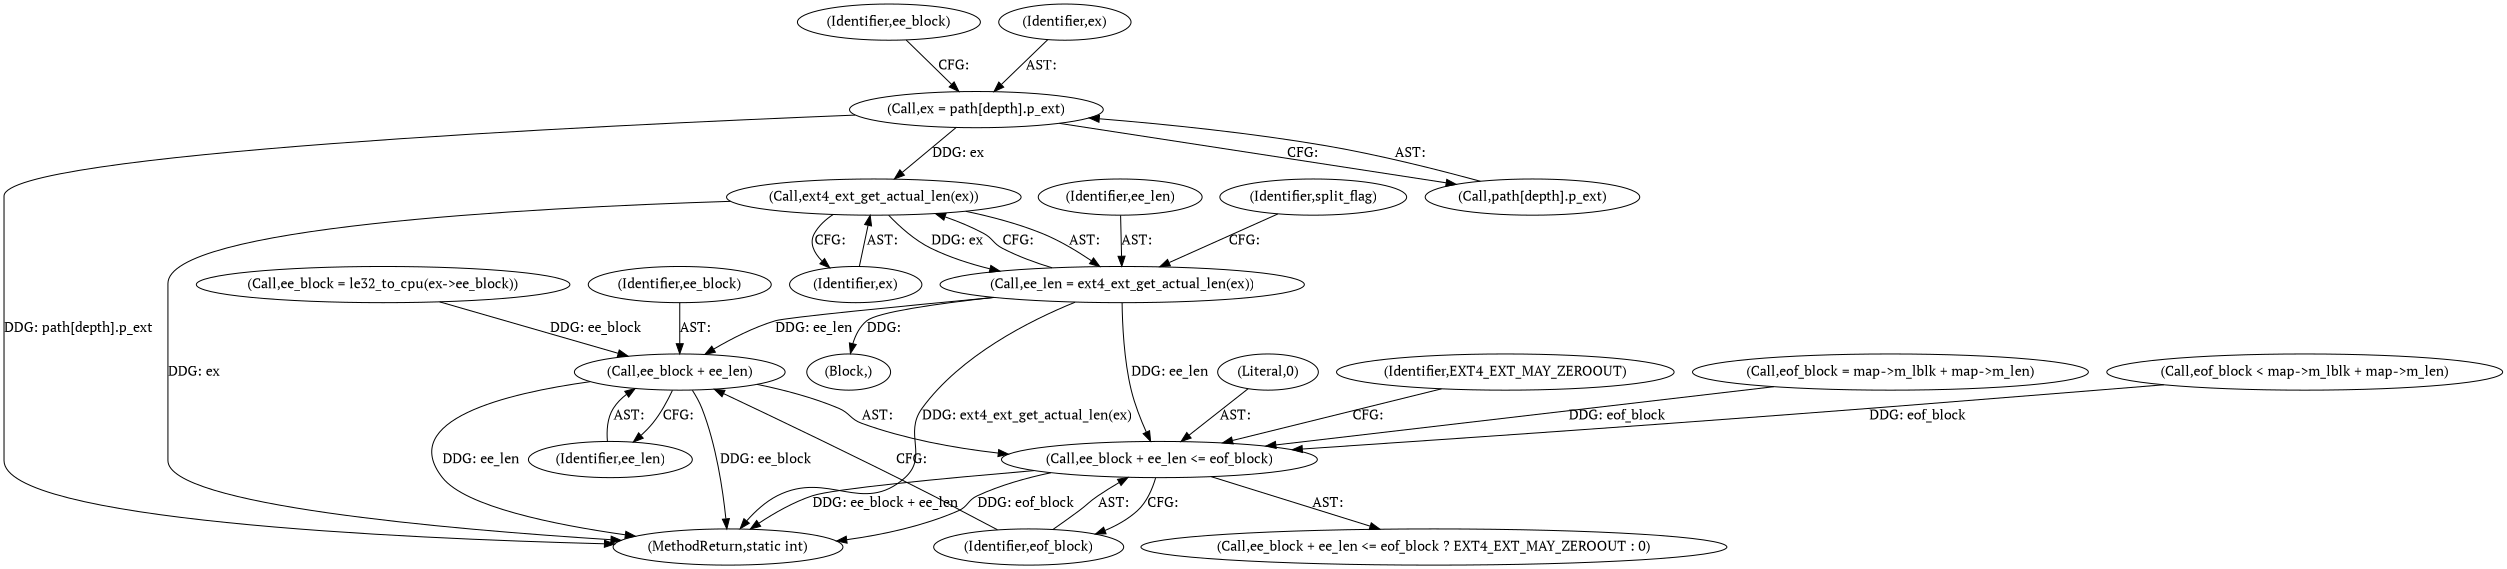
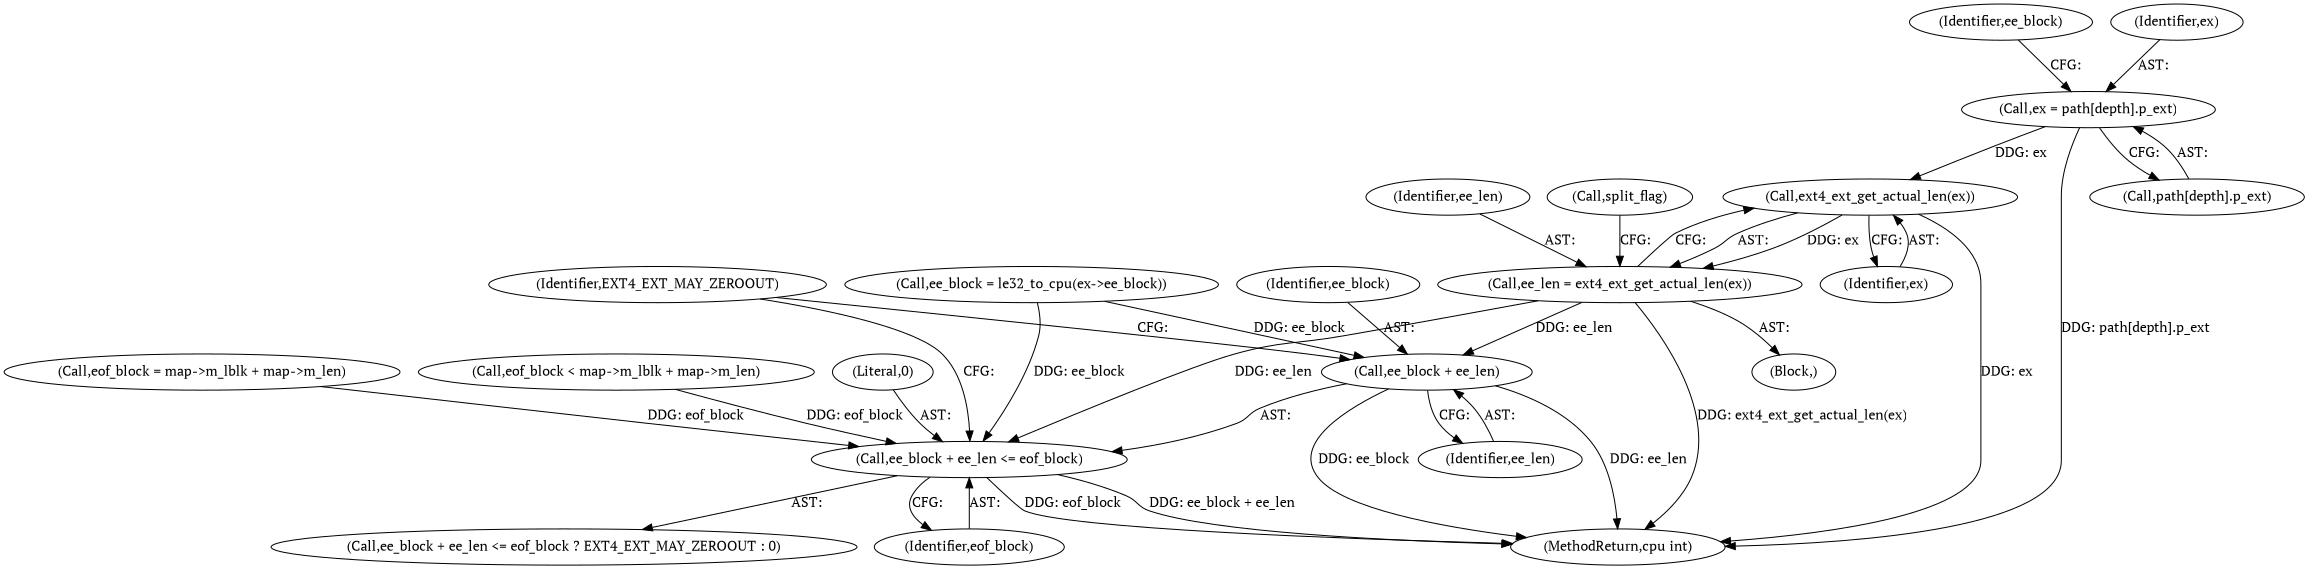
node "(Identifier,split_flag)": label "(Identifier,split_flag)" -> "(Call,split_flag)"
edge "(Call,ee_len = ext4_ext_get_actual_len(ex))" -> "(Block,)": label "DDG: " -> "AST: "
edge "(Call,ee_block = le32_to_cpu(ex->ee_block))" -> "(Call,ee_block + ee_len <= eof_block)": added, label "DDG: ee_block"
edge "(Identifier,eof_block)" -> "(Call,ee_block + ee_len)": now "(Identifier,EXT4_EXT_MAY_ZEROOUT)" -> "(Call,ee_block + ee_len)"
node "(MethodReturn,static int)": label "(MethodReturn,static int)" -> "(MethodReturn,cpu int)"
